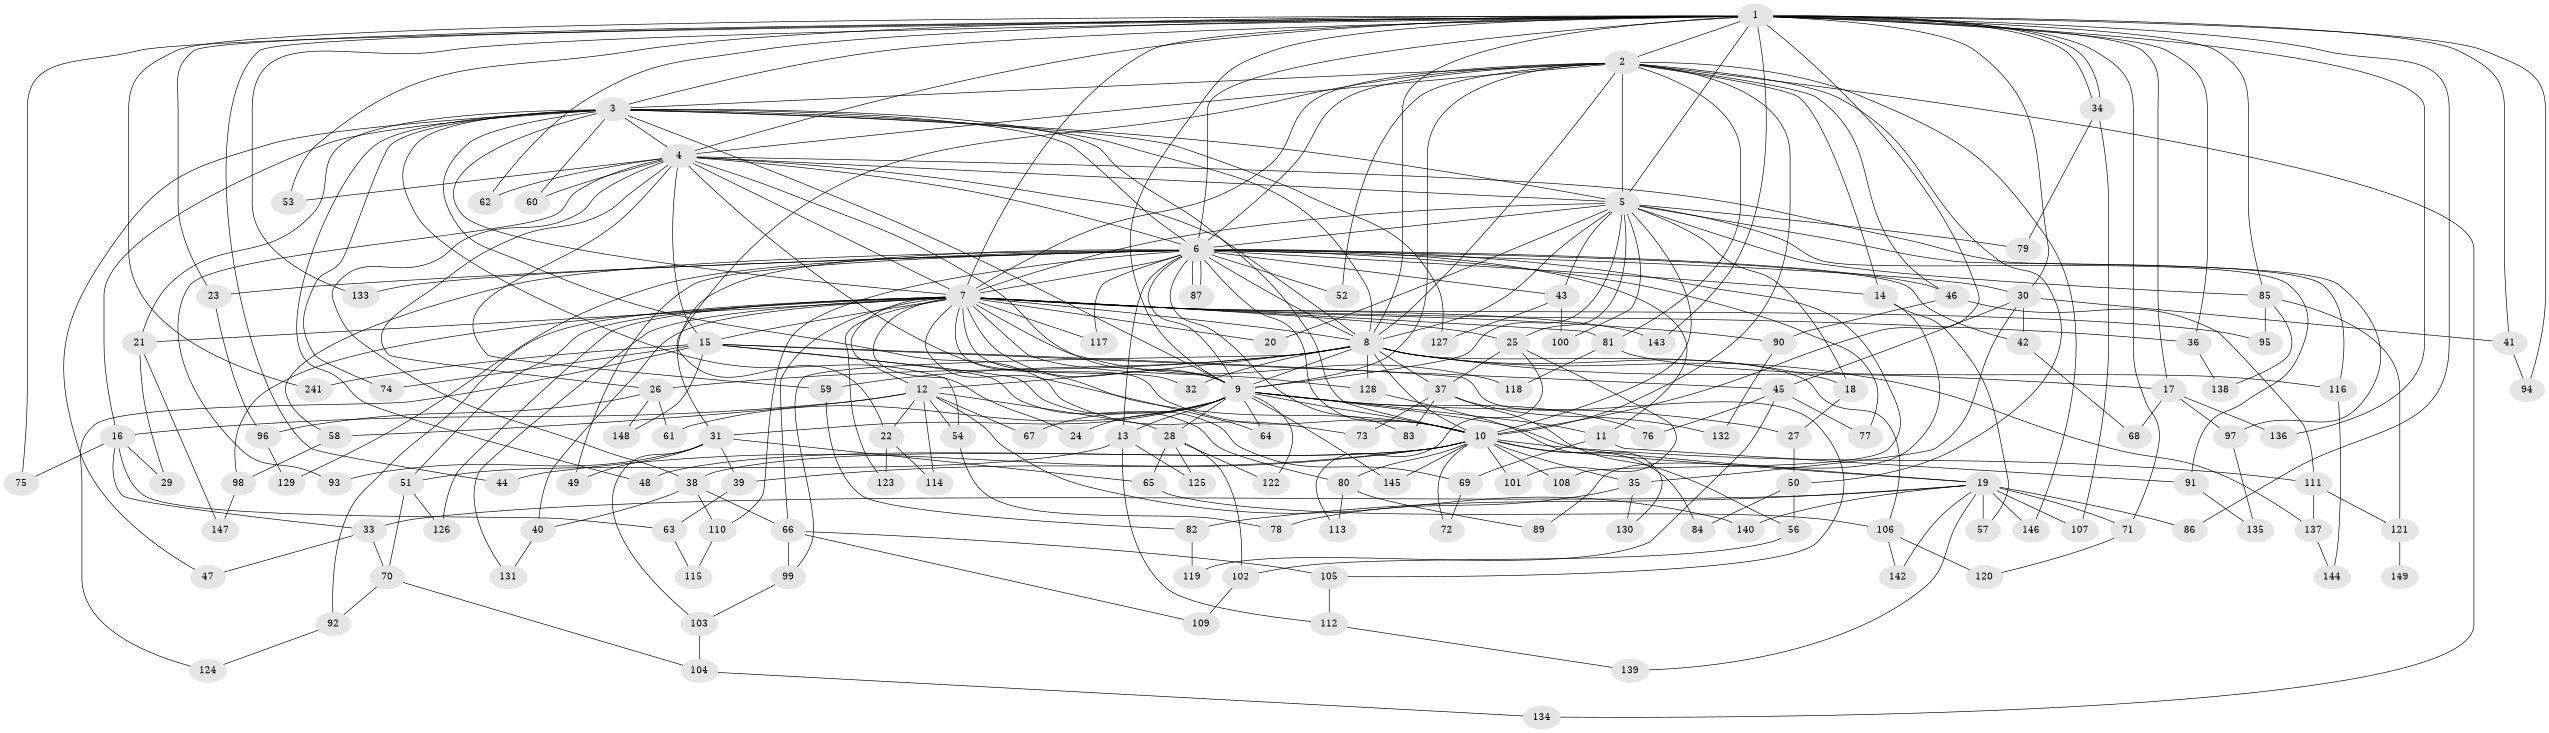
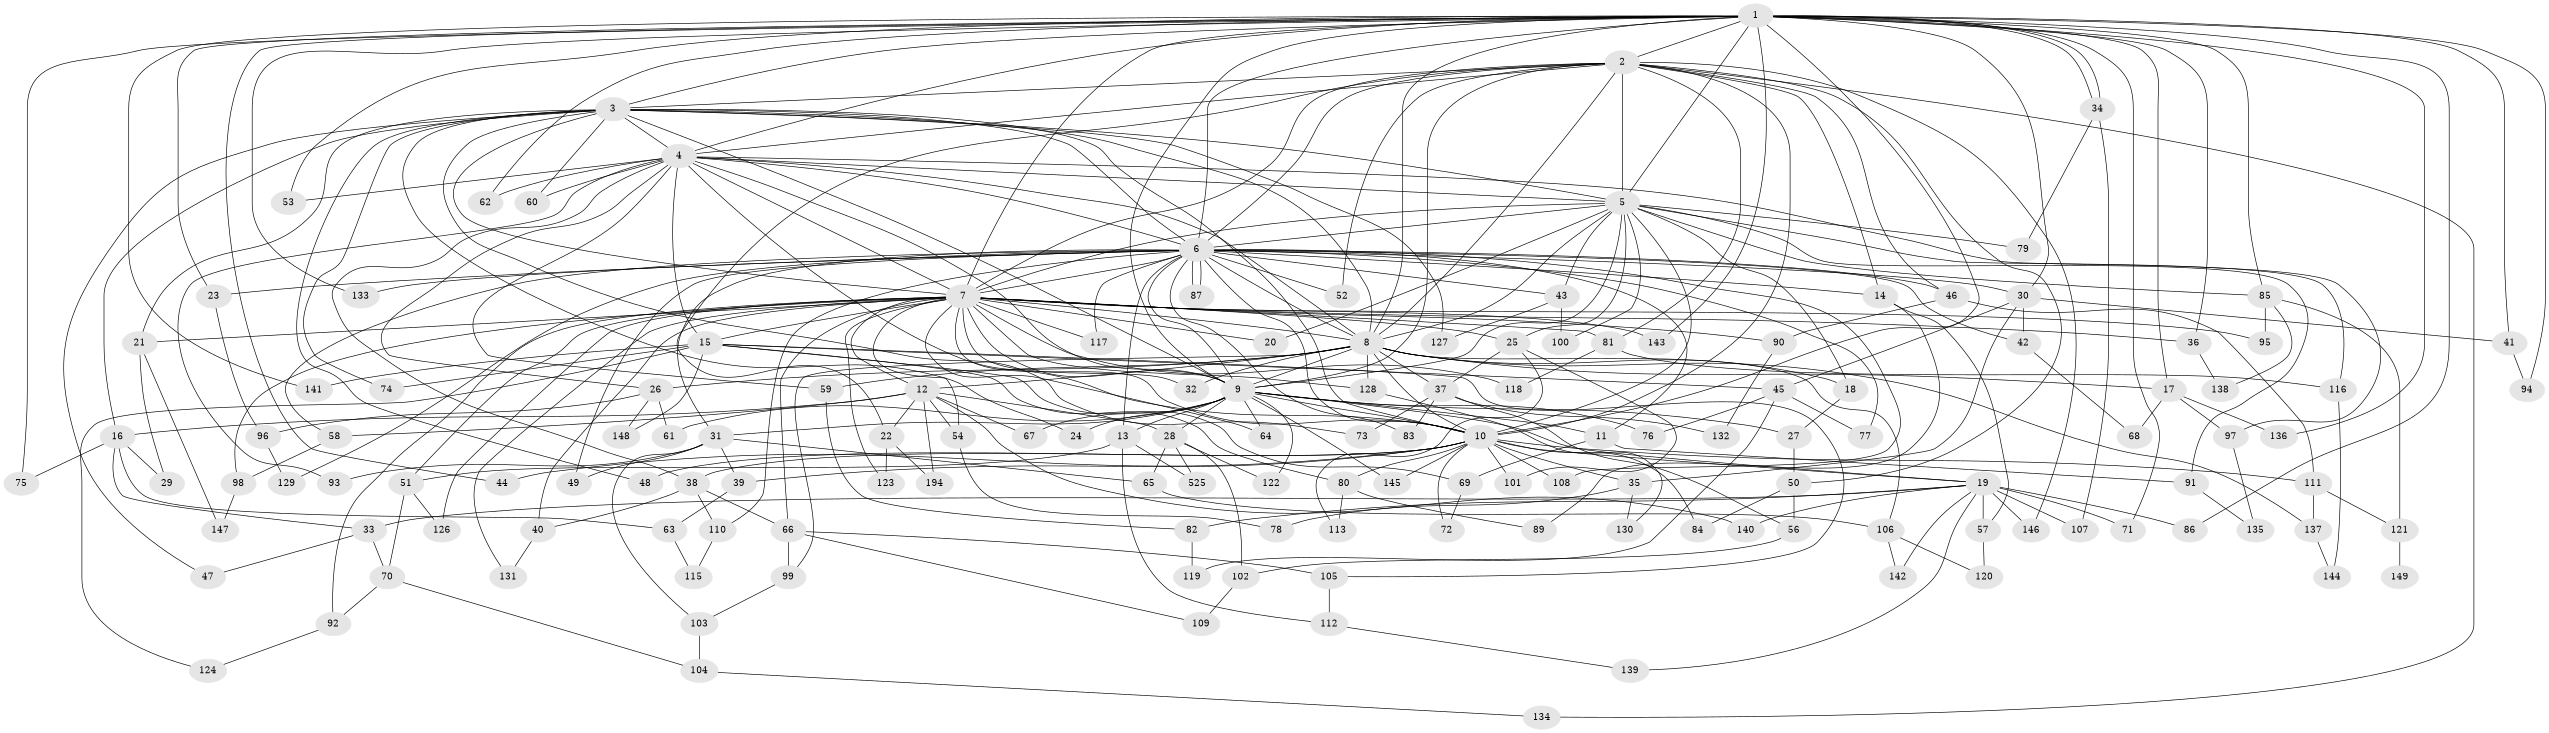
node "241": label "241" -> "141"
node "114": label "114" -> "194"
node "125": label "125" -> "525"
edge "71" -- "120": now "57" -- "120"
